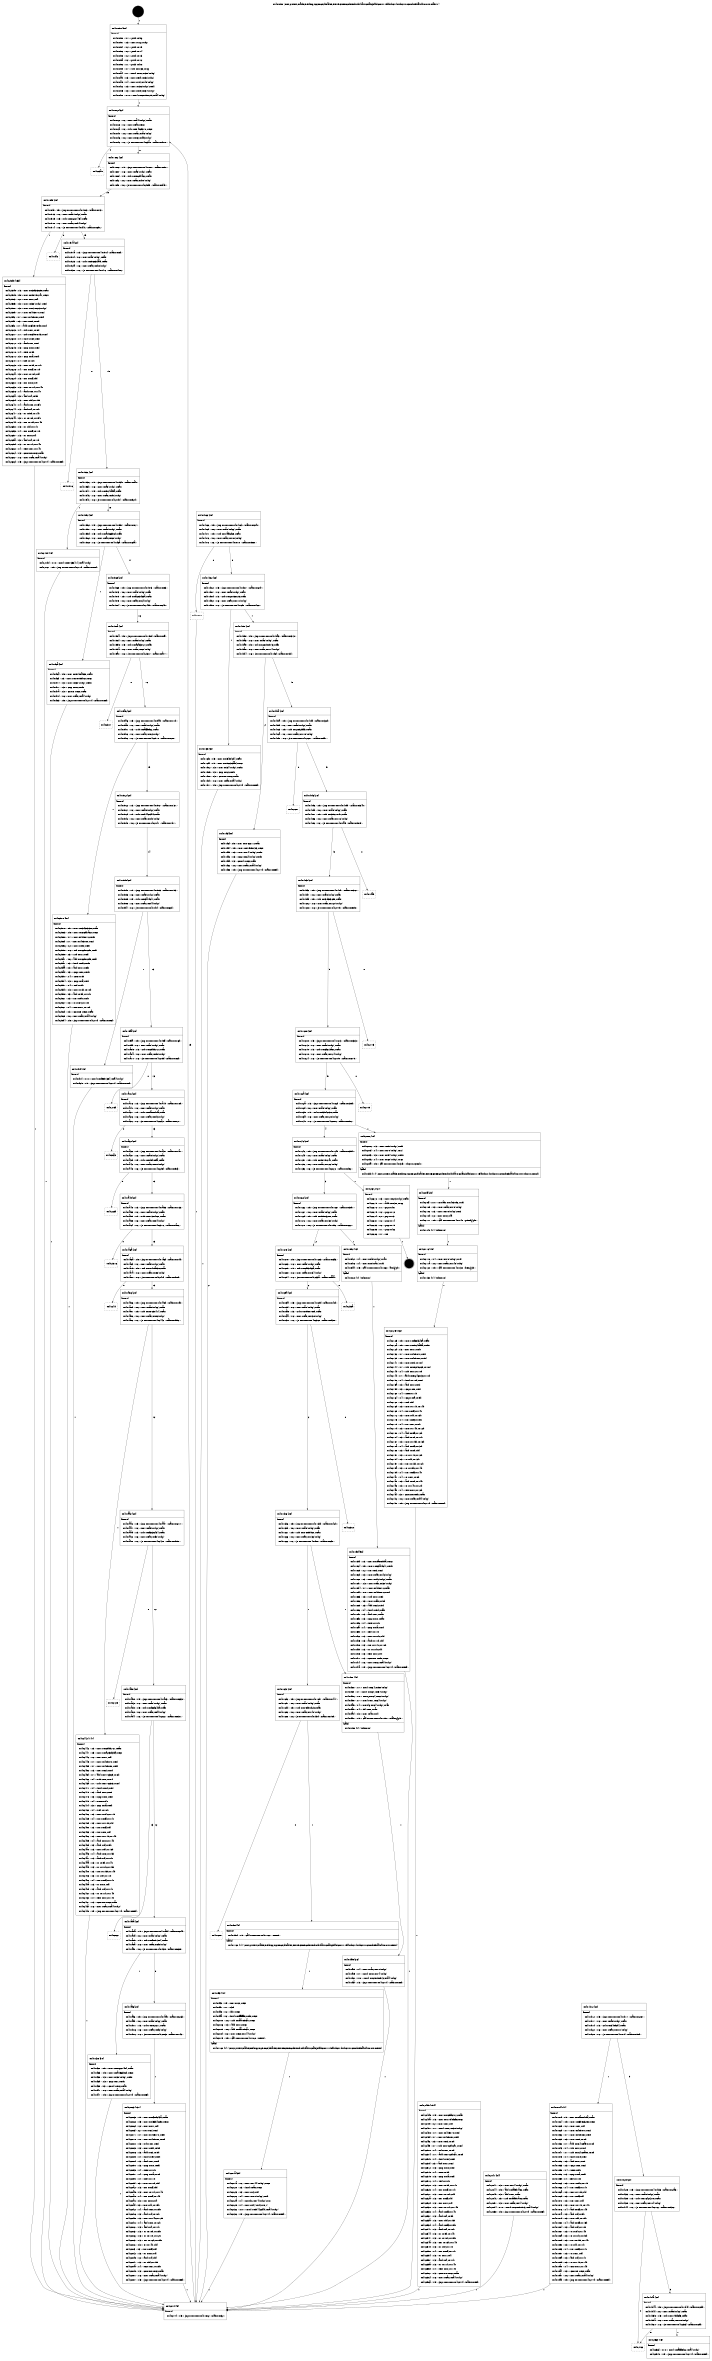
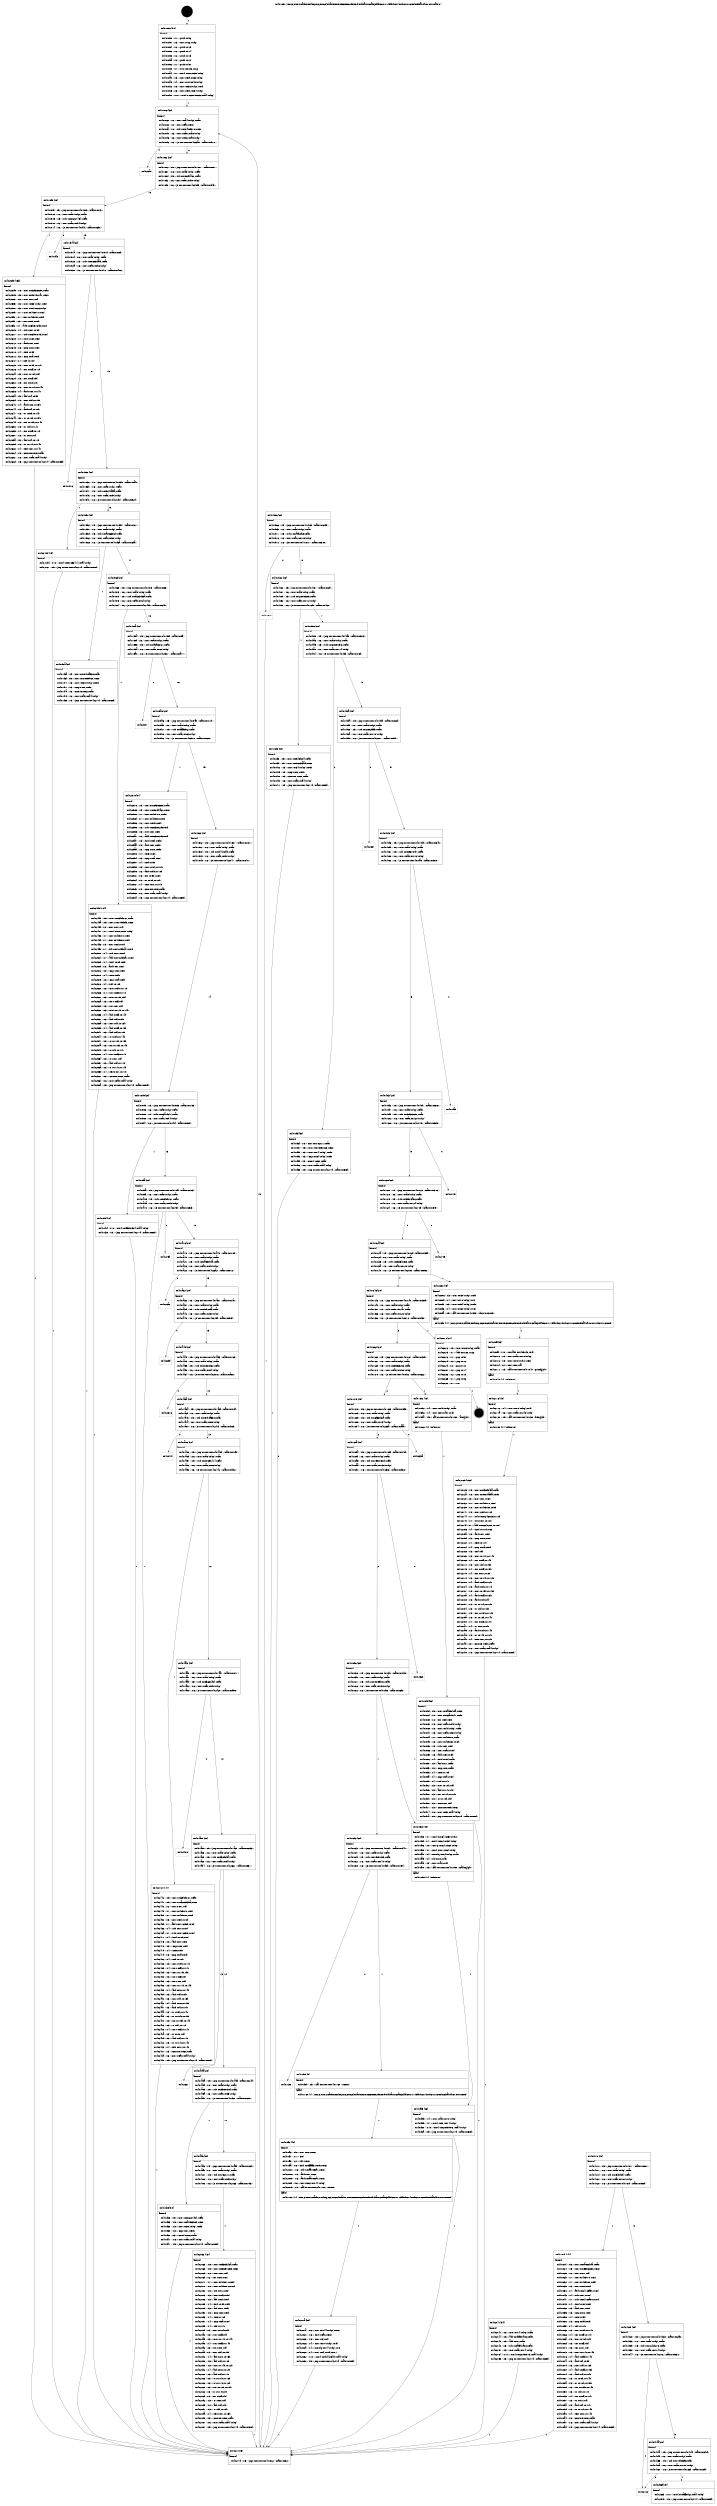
edge "0x40196e [28]" -> "0x4024d5 [154]": added, label "1"
edge "0x40257e [91]" -> "0x40277f [5]": now "0x4019fa [28]" -> "0x40277f [5]"
edge "0x401ada [28]" -> "0x401af6 [28]": label " 8" -> " 11"
